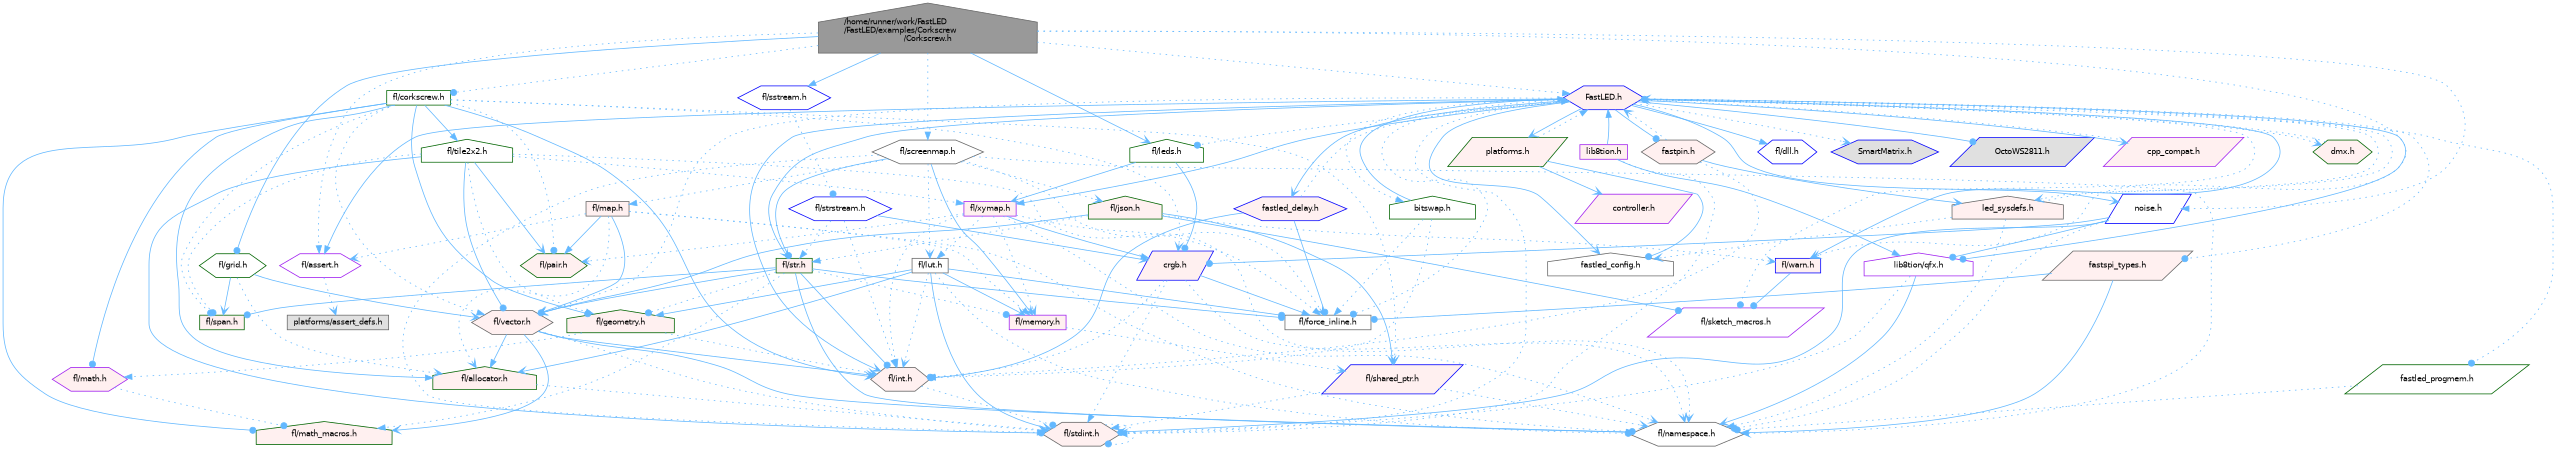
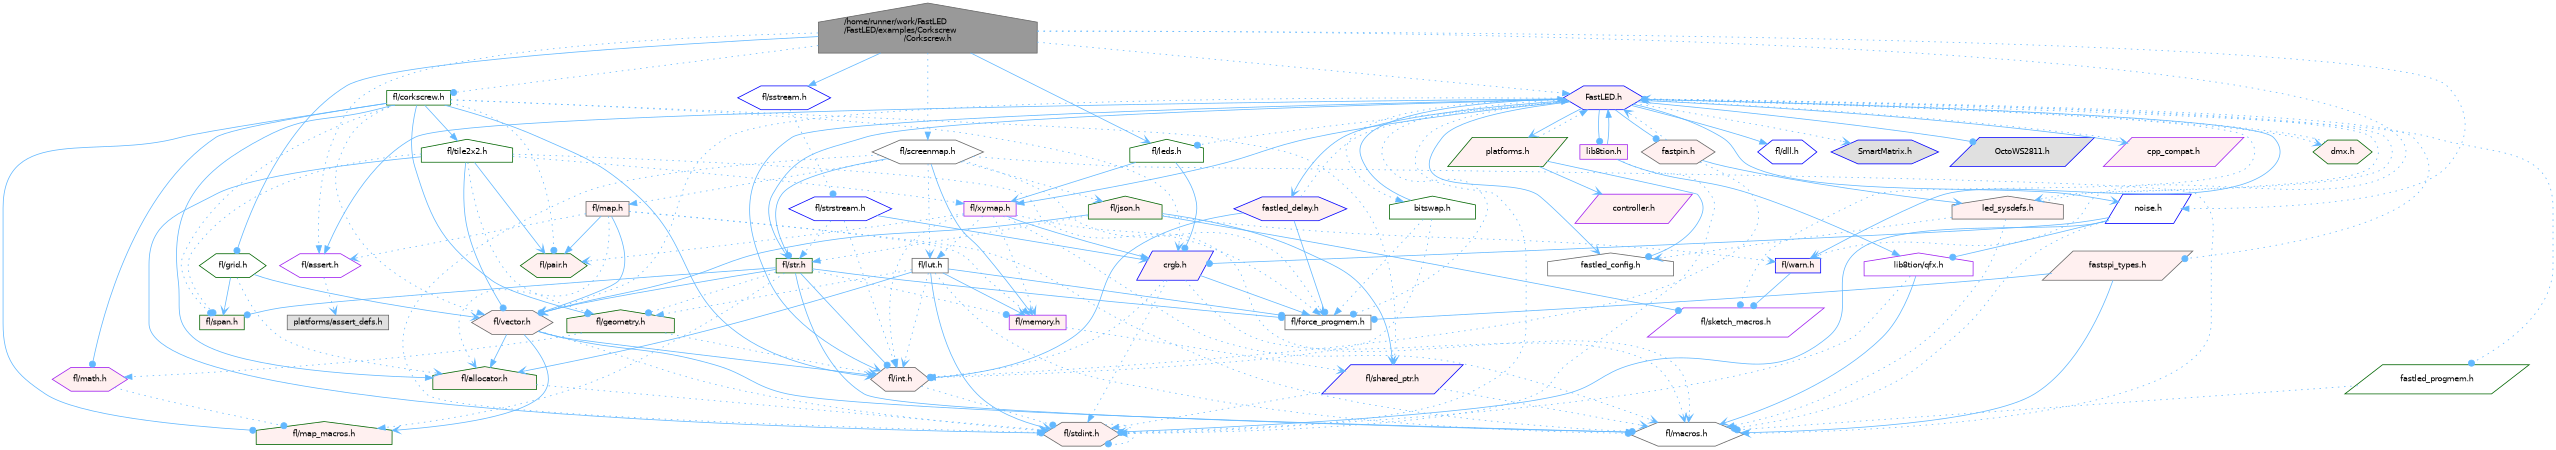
edge "FastLED.h" -> "lib8tion/qfx.h": now "FastLED.h" -> "lib8tion.h"
edge "fl/lut.h" -> "fl/geometry.h": style solid -> dotted
node "fl/force_inline.h": label "fl/force_inline.h" -> "fl/force_progmem.h"
node "fl/math_macros.h": label "fl/math_macros.h" -> "fl/map_macros.h"
node "fl/namespace.h": label "fl/namespace.h" -> "fl/macros.h"
